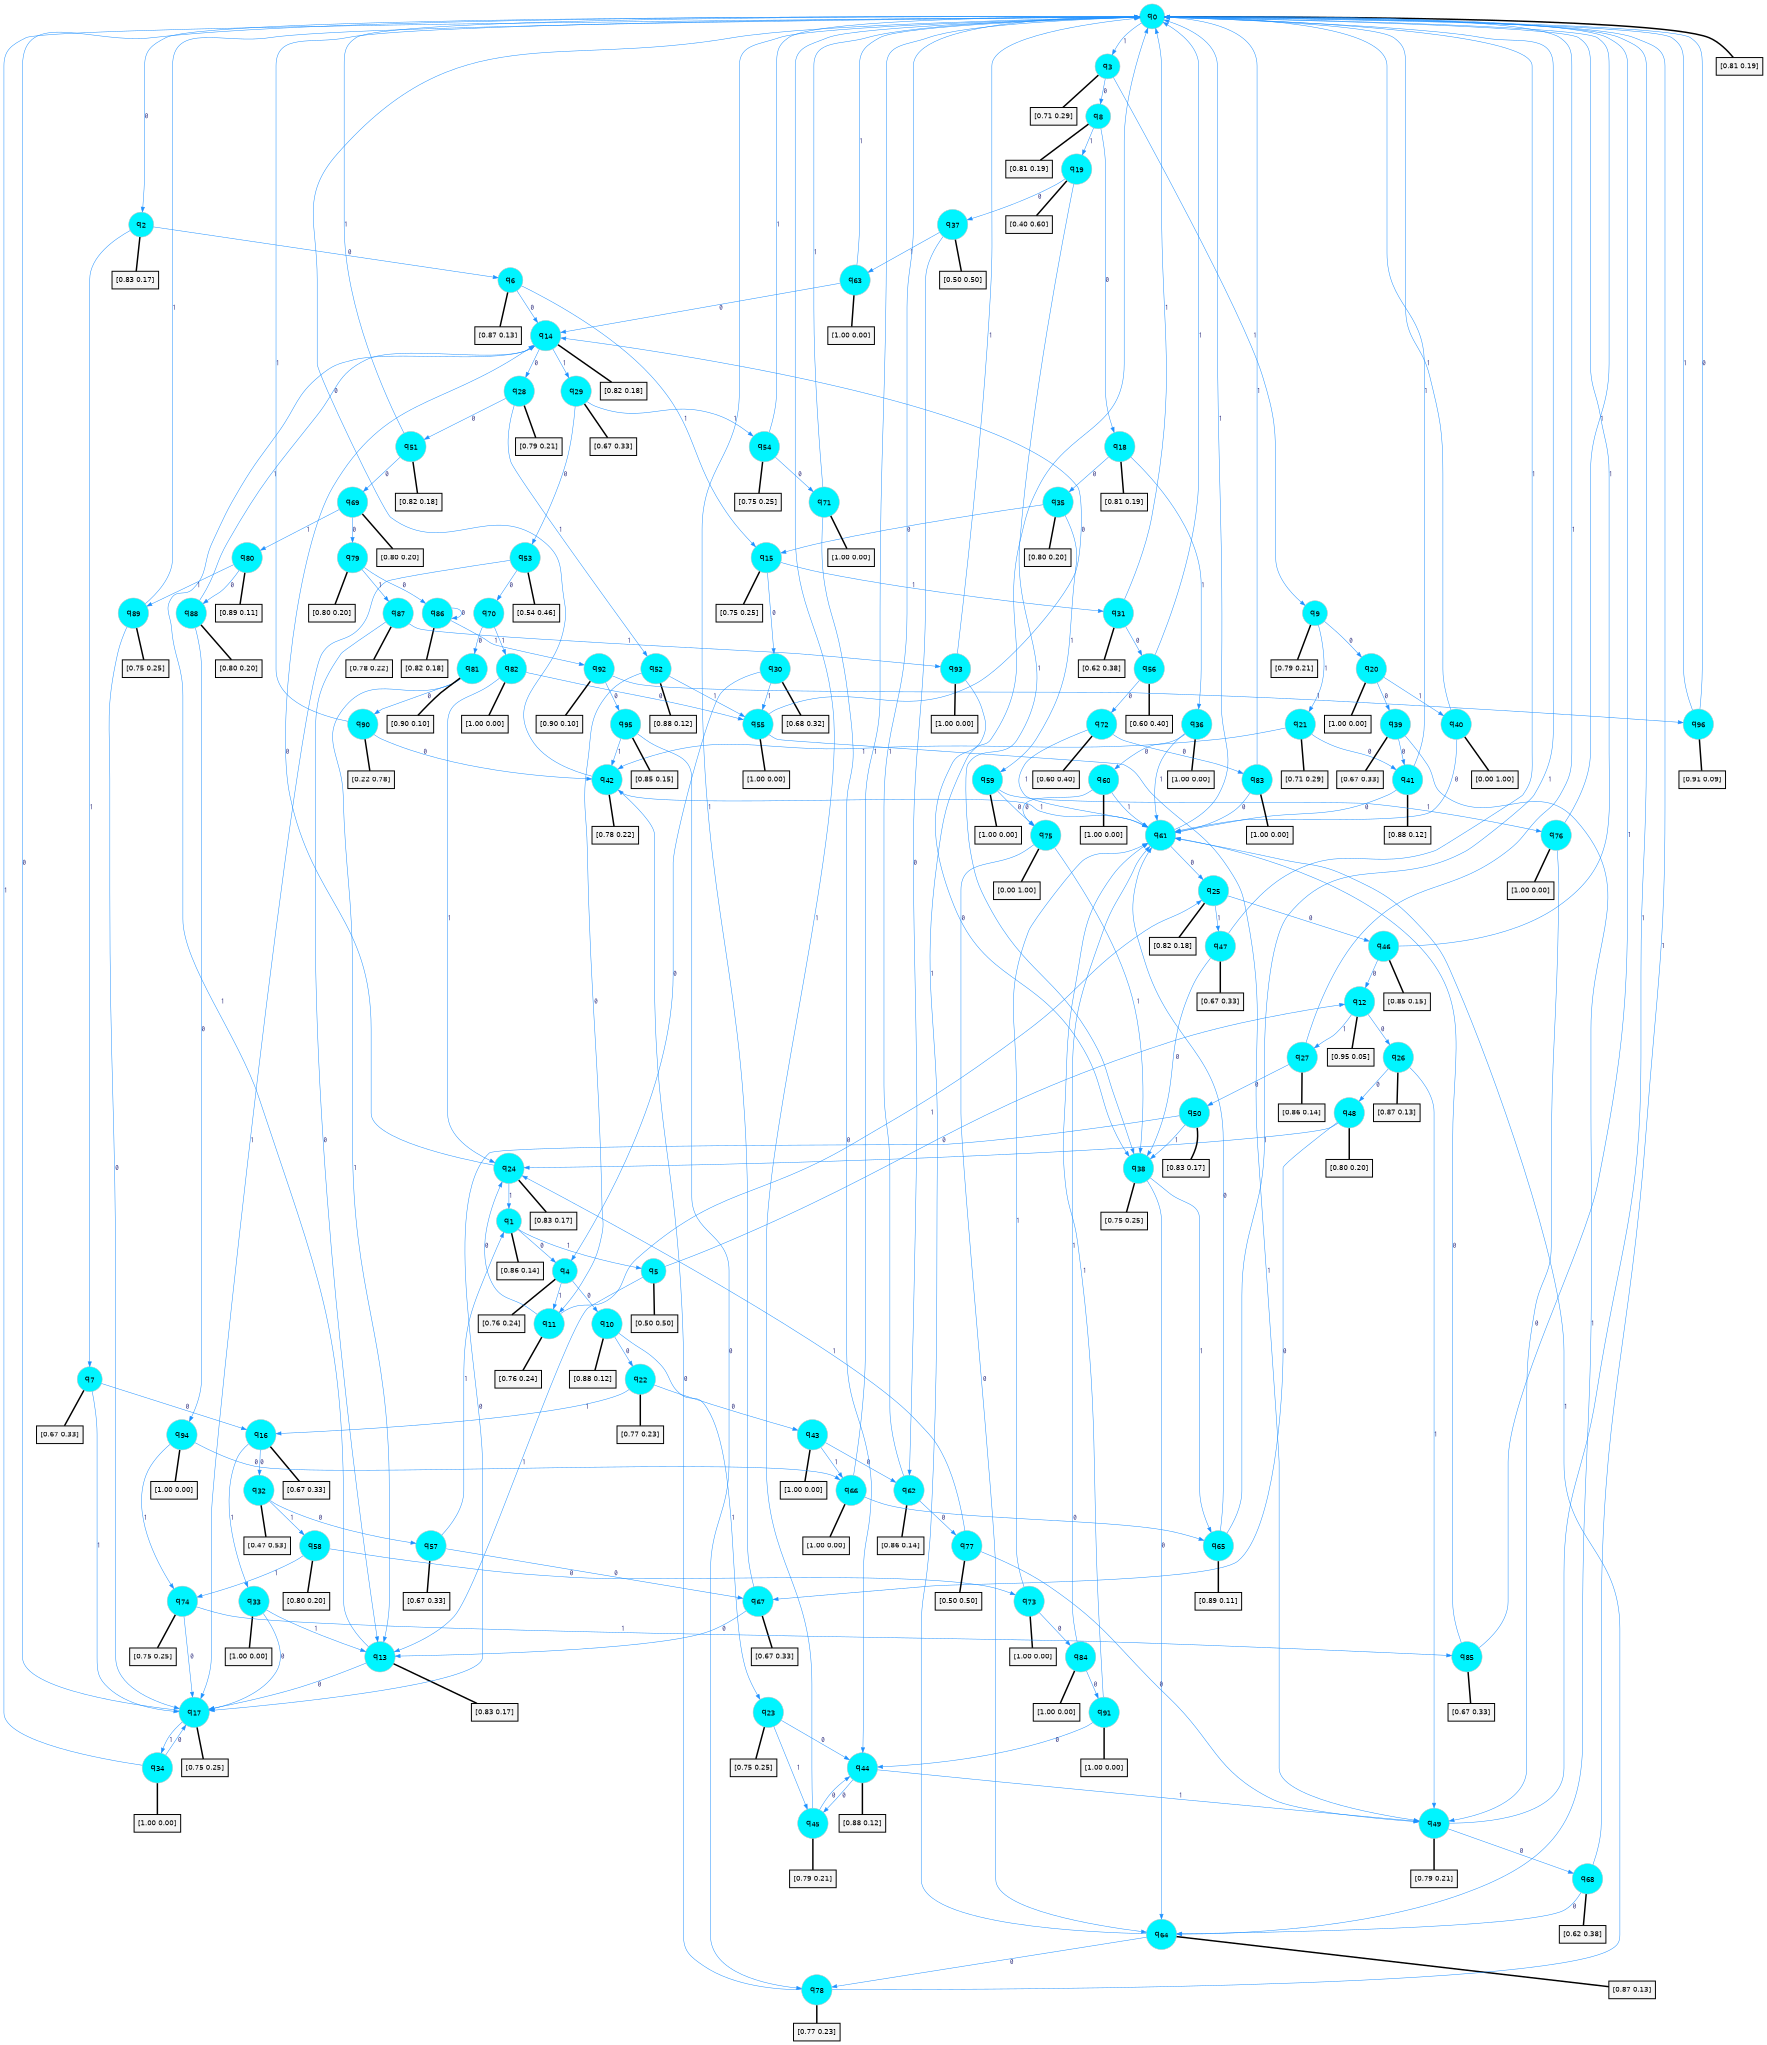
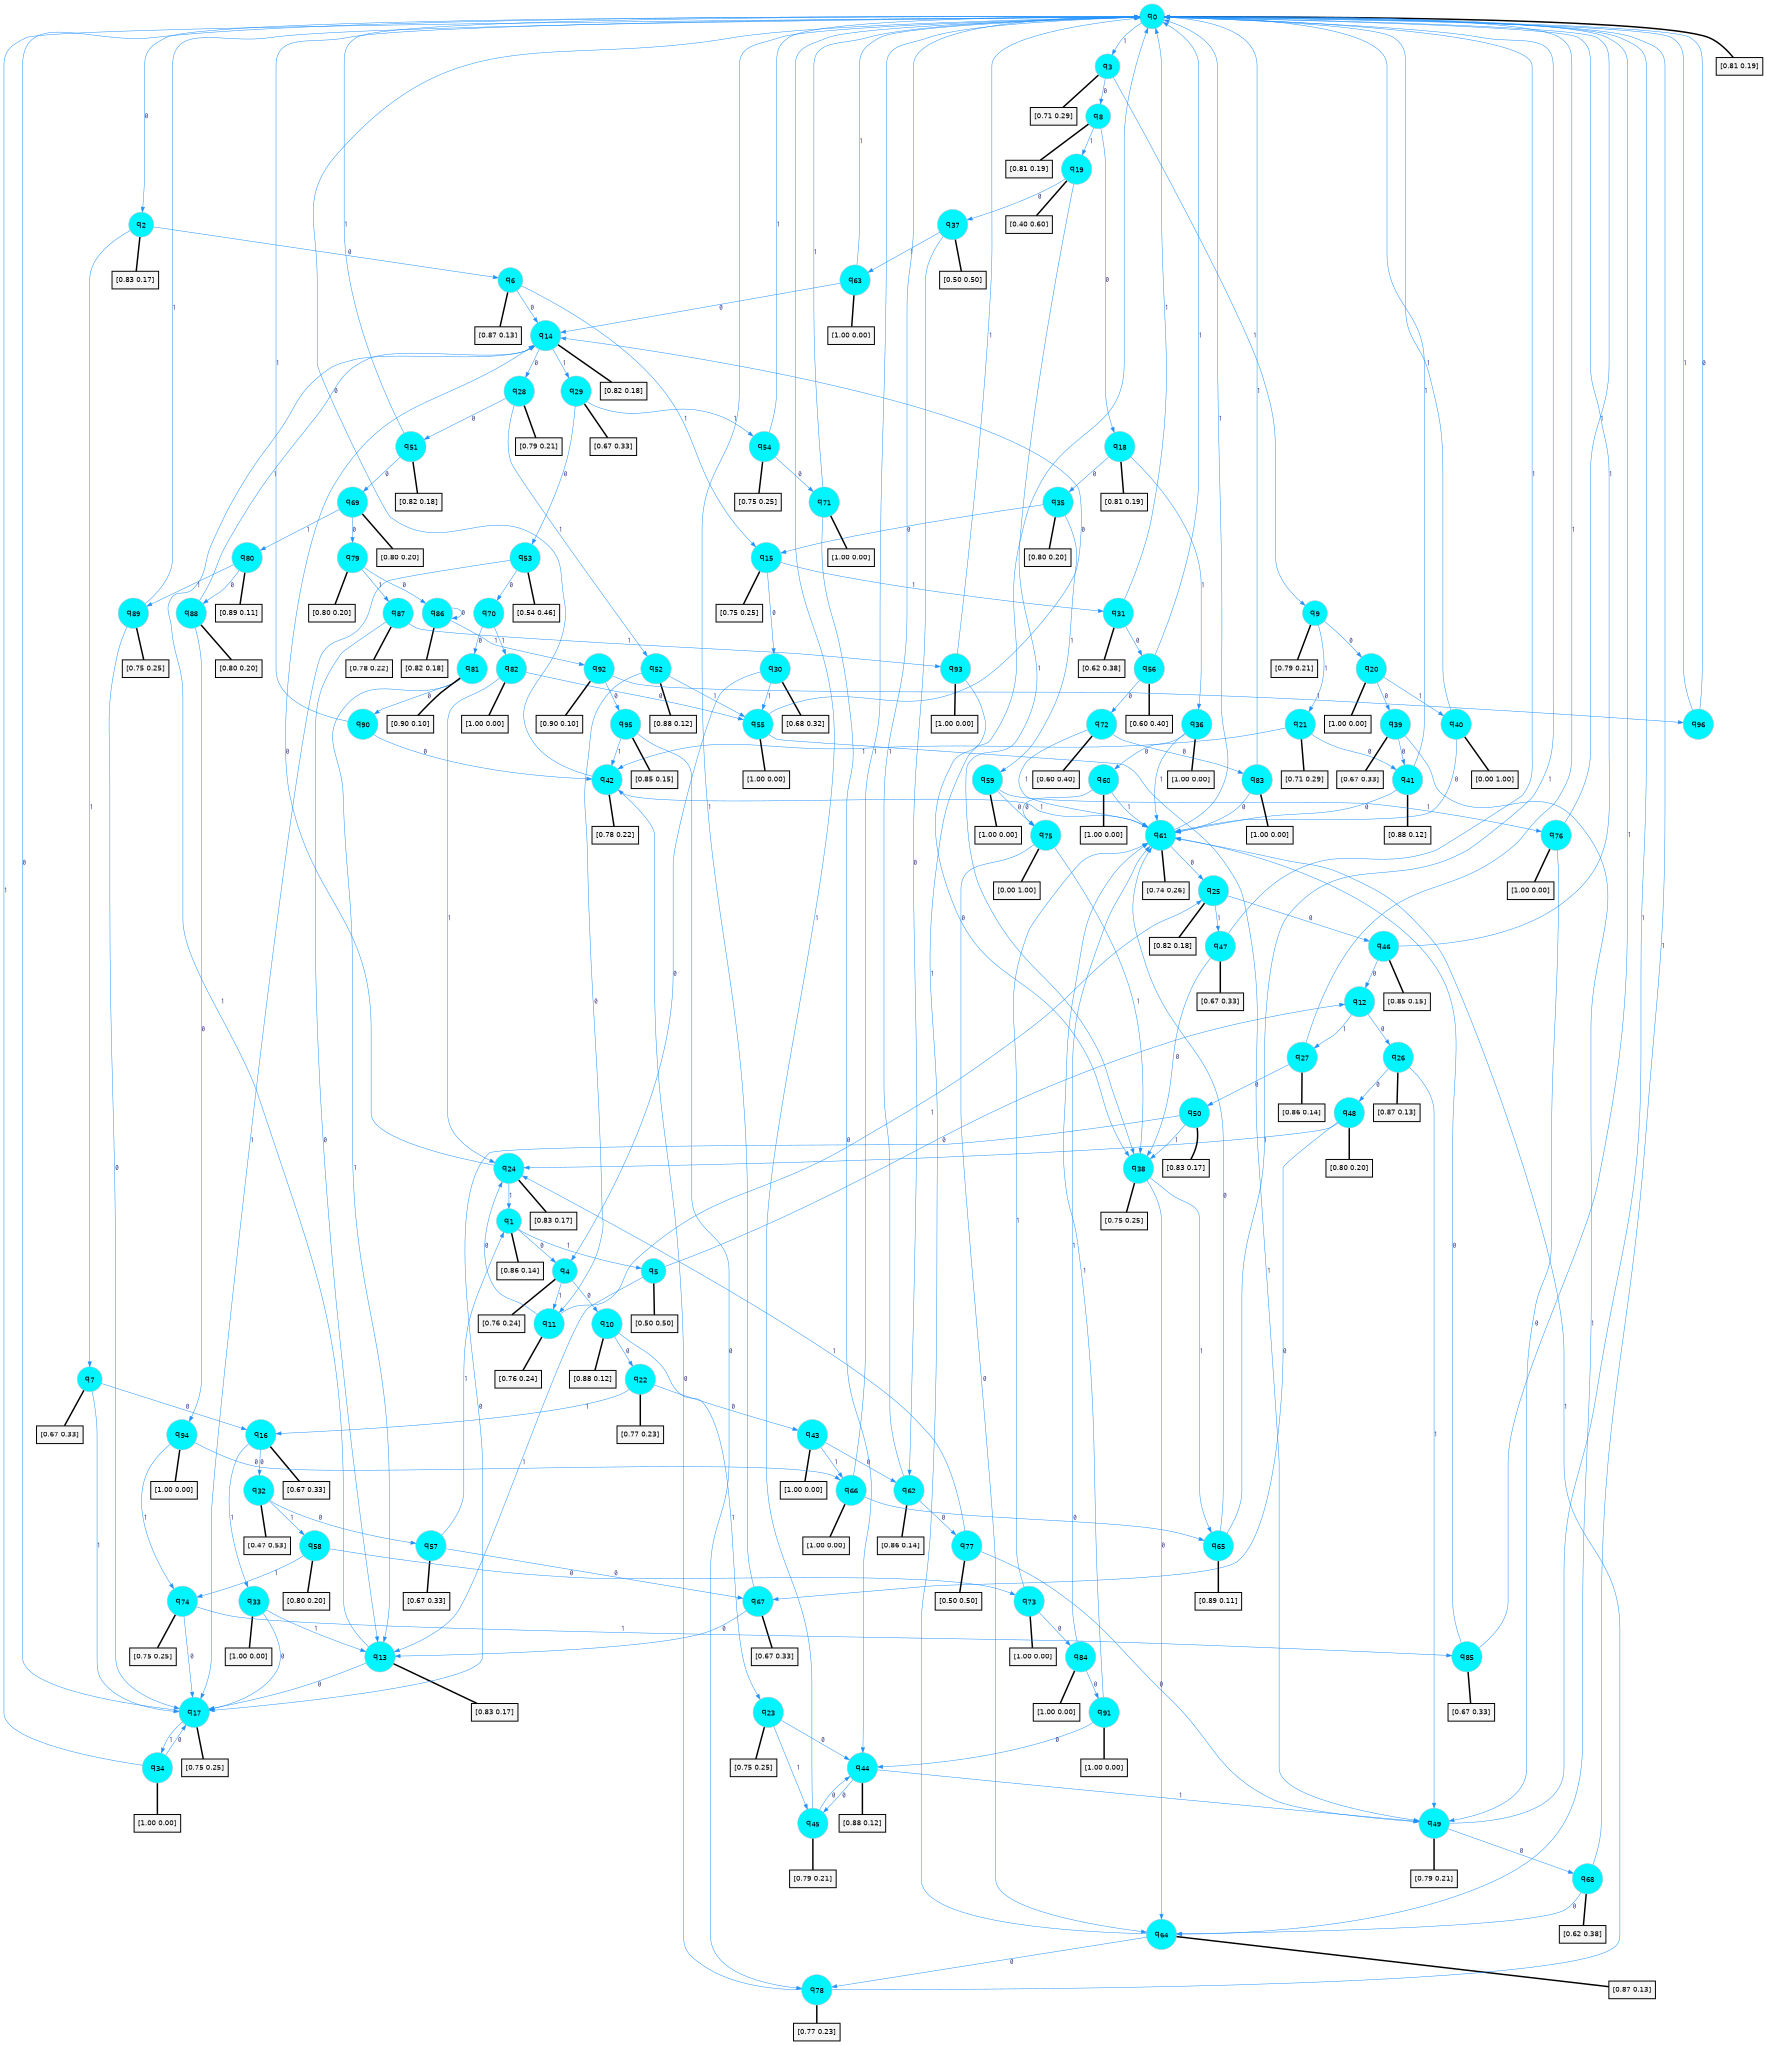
node "[0.22 0.78]": removed
node "[0.91 0.09]": removed
node "[0.74 0.26]": added
node "[0.95 0.05]": removed
